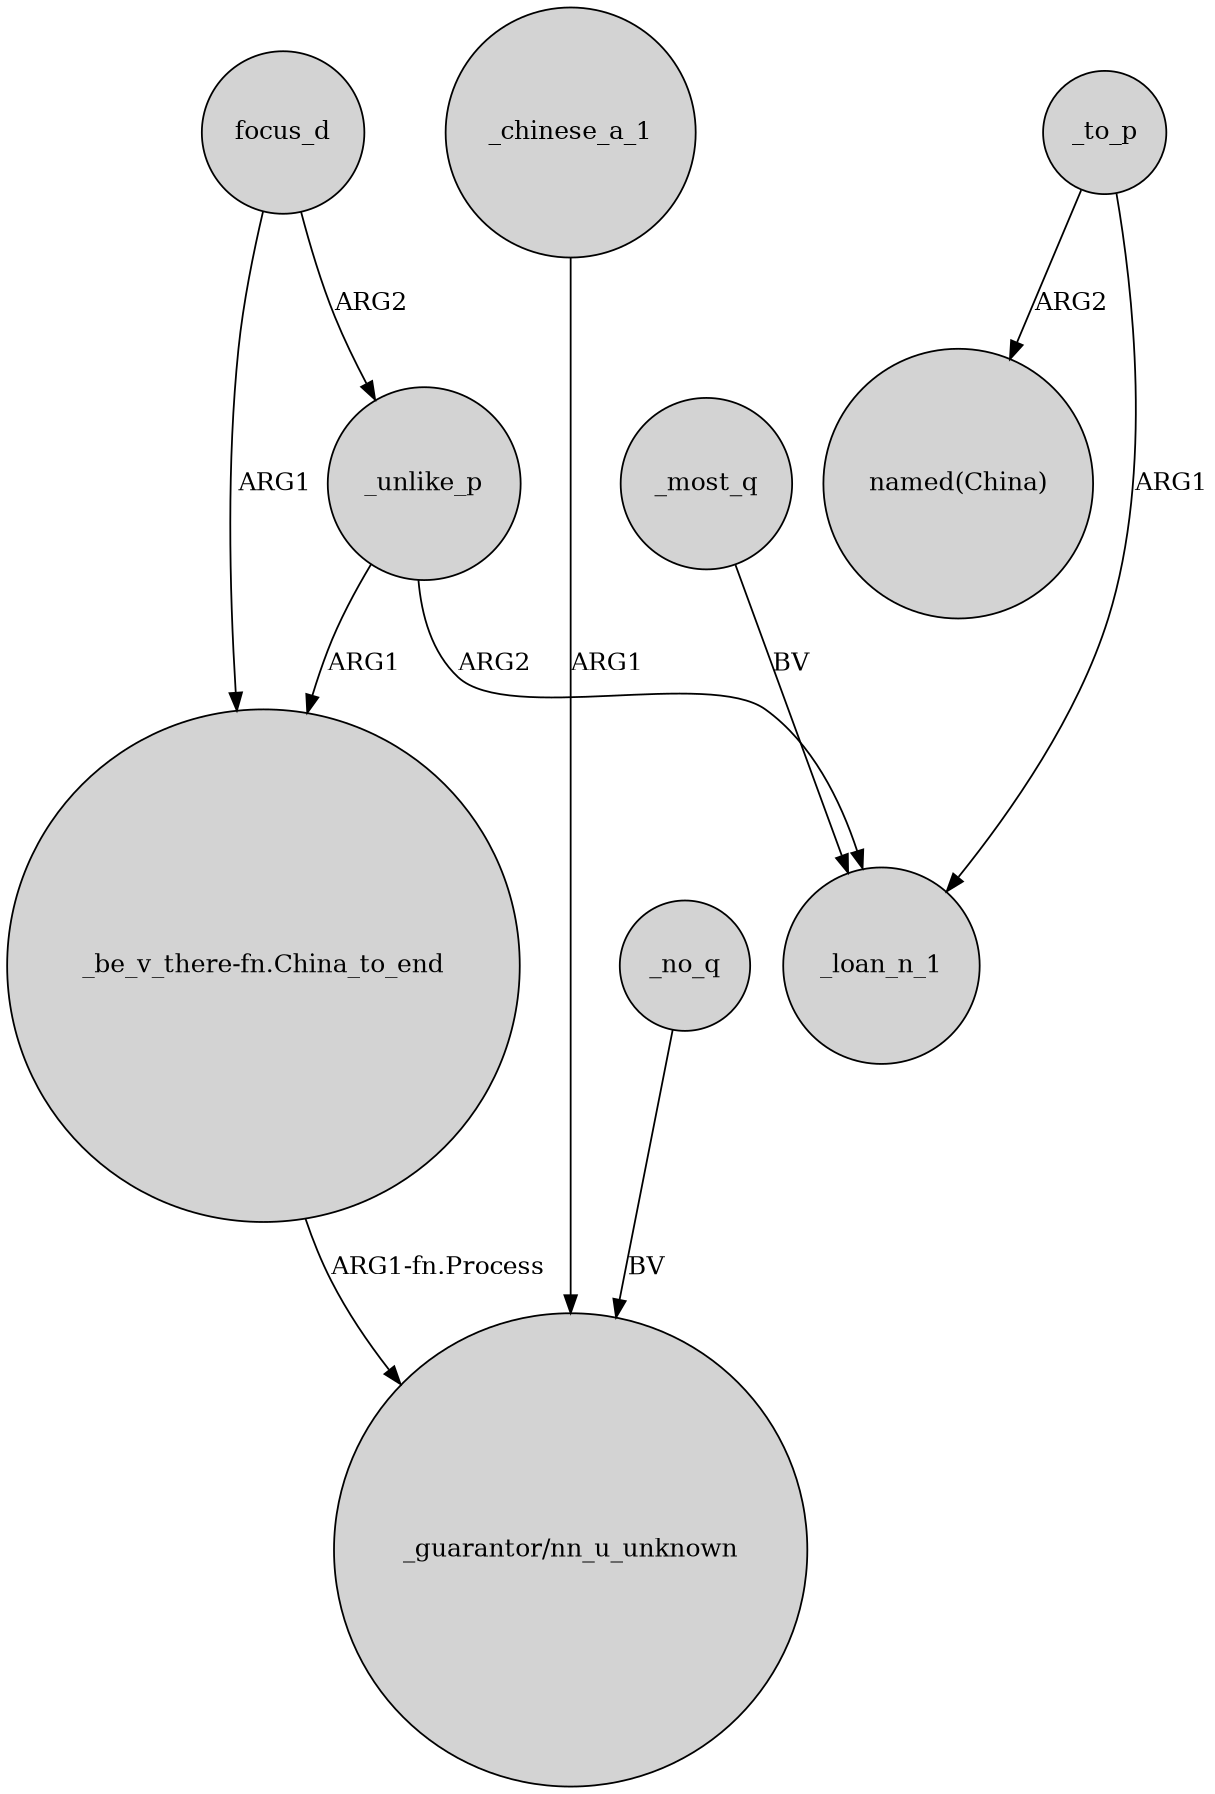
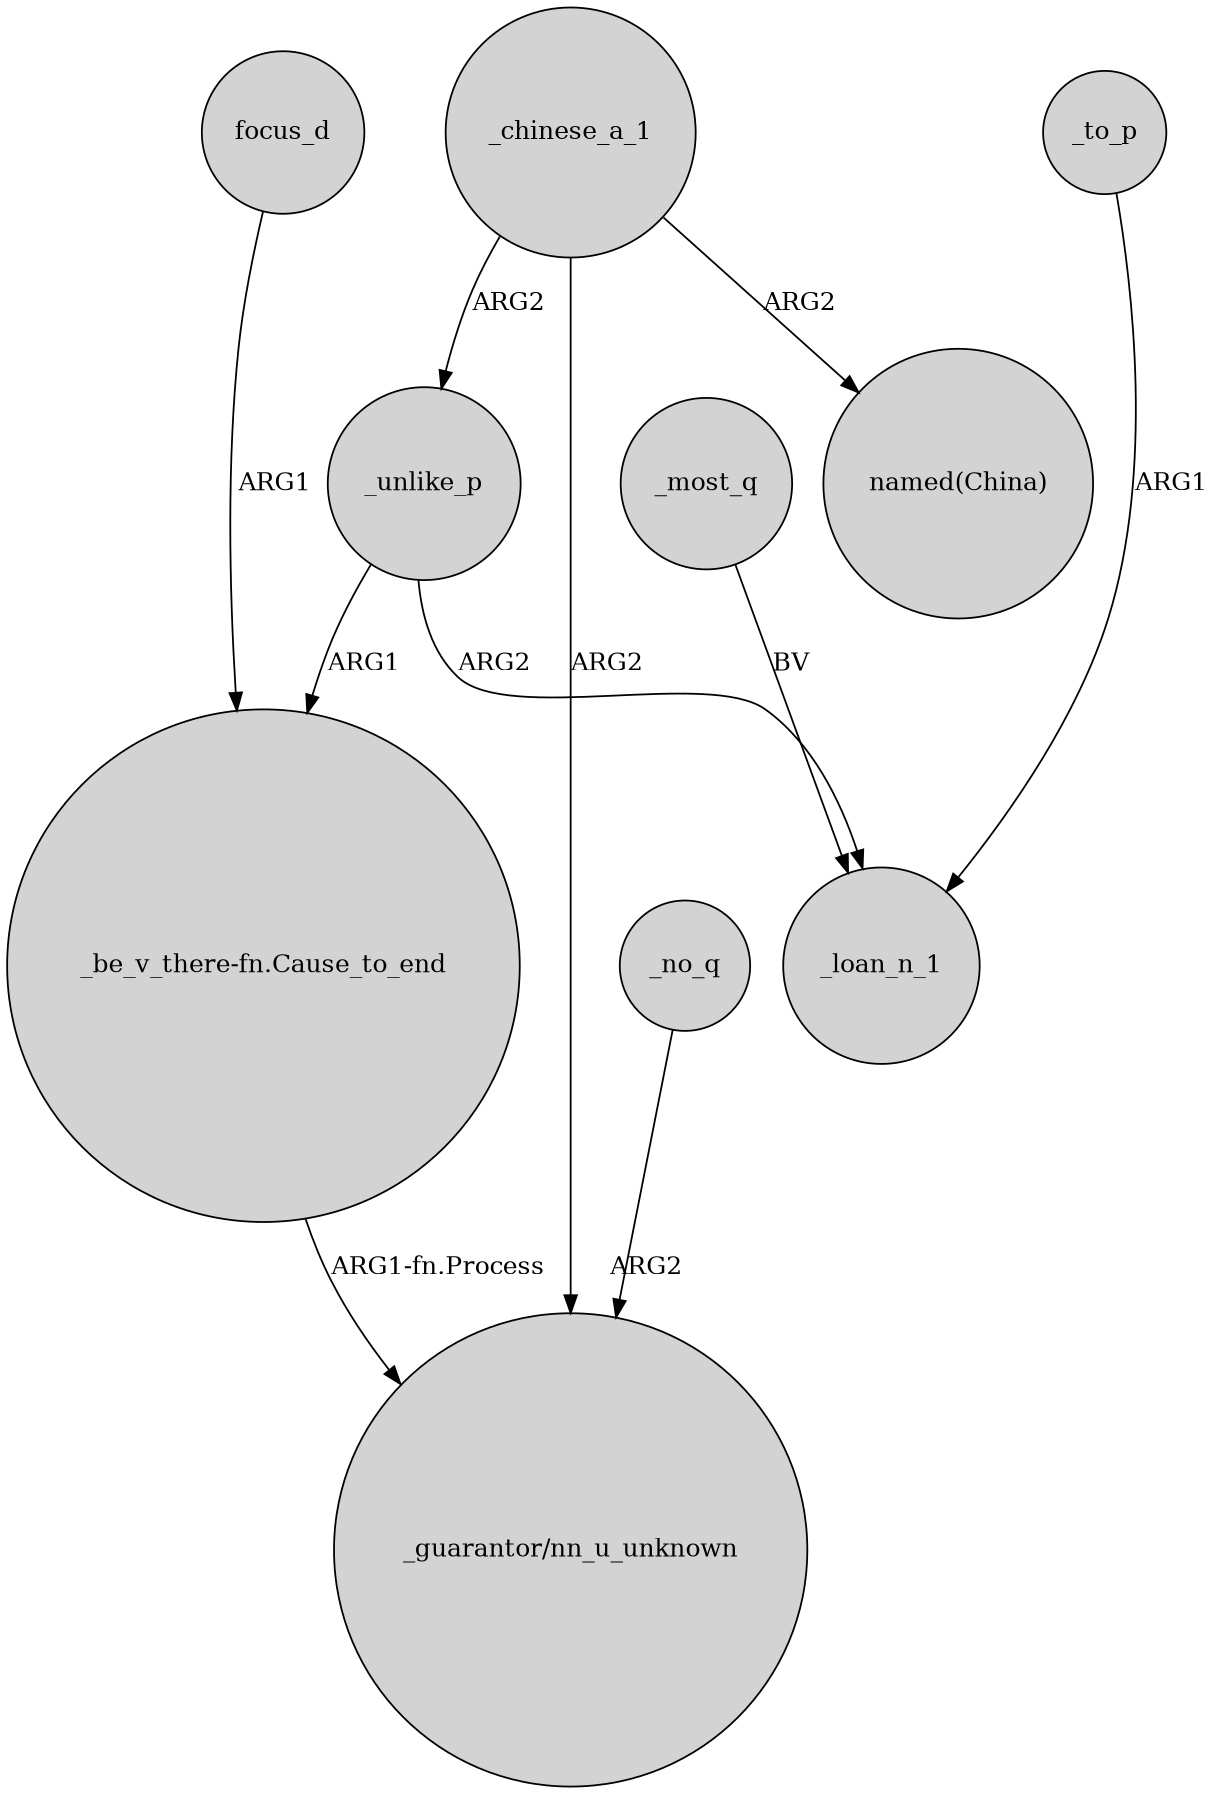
edge "_to_p" -> "named(China)": now "_chinese_a_1" -> "named(China)"
edge "focus_d" -> "_unlike_p": now "_chinese_a_1" -> "_unlike_p"
edge "_chinese_a_1" -> "_guarantor/nn_u_unknown": label "ARG1" -> "ARG2"
node "_be_v_there-fn.China_to_end": label "_be_v_there-fn.China_to_end" -> "_be_v_there-fn.Cause_to_end"
edge "_no_q" -> "_guarantor/nn_u_unknown": label "BV" -> "ARG2"
